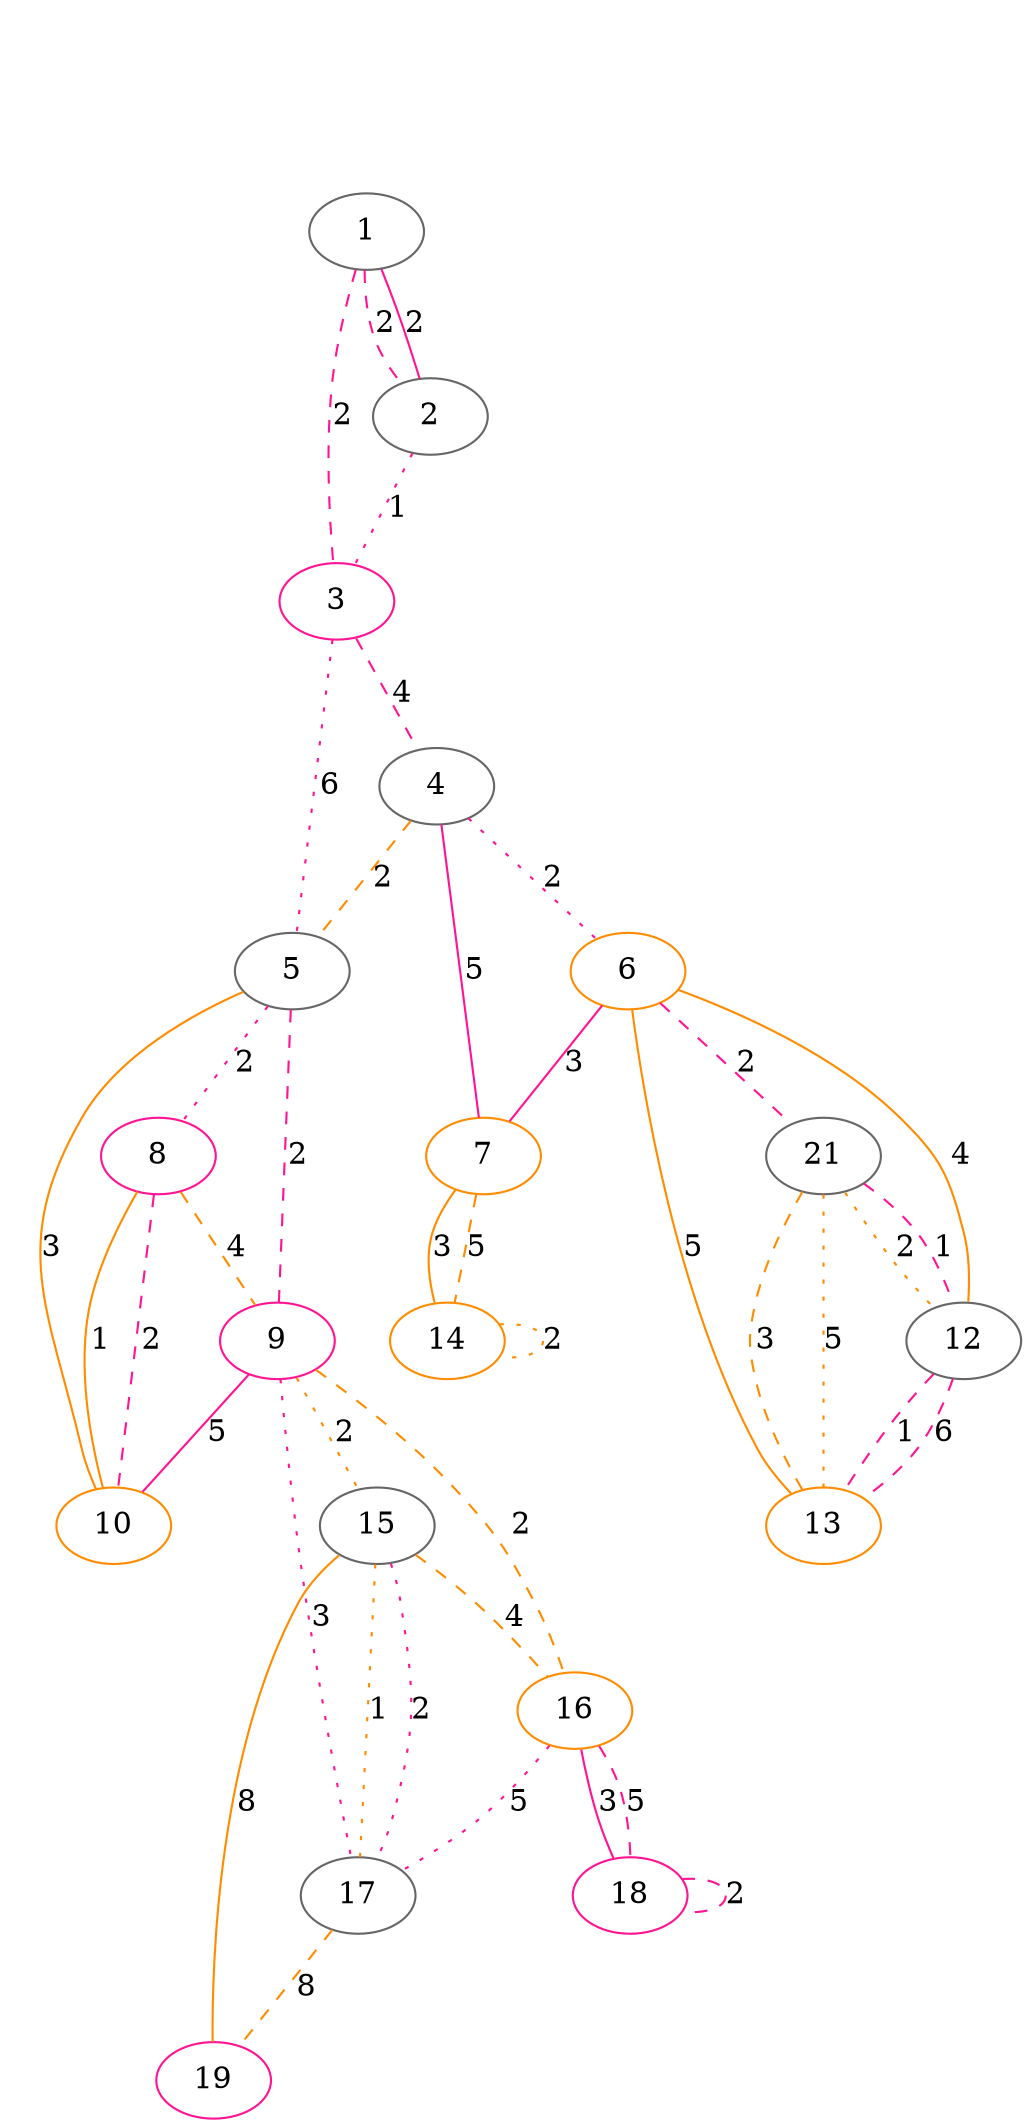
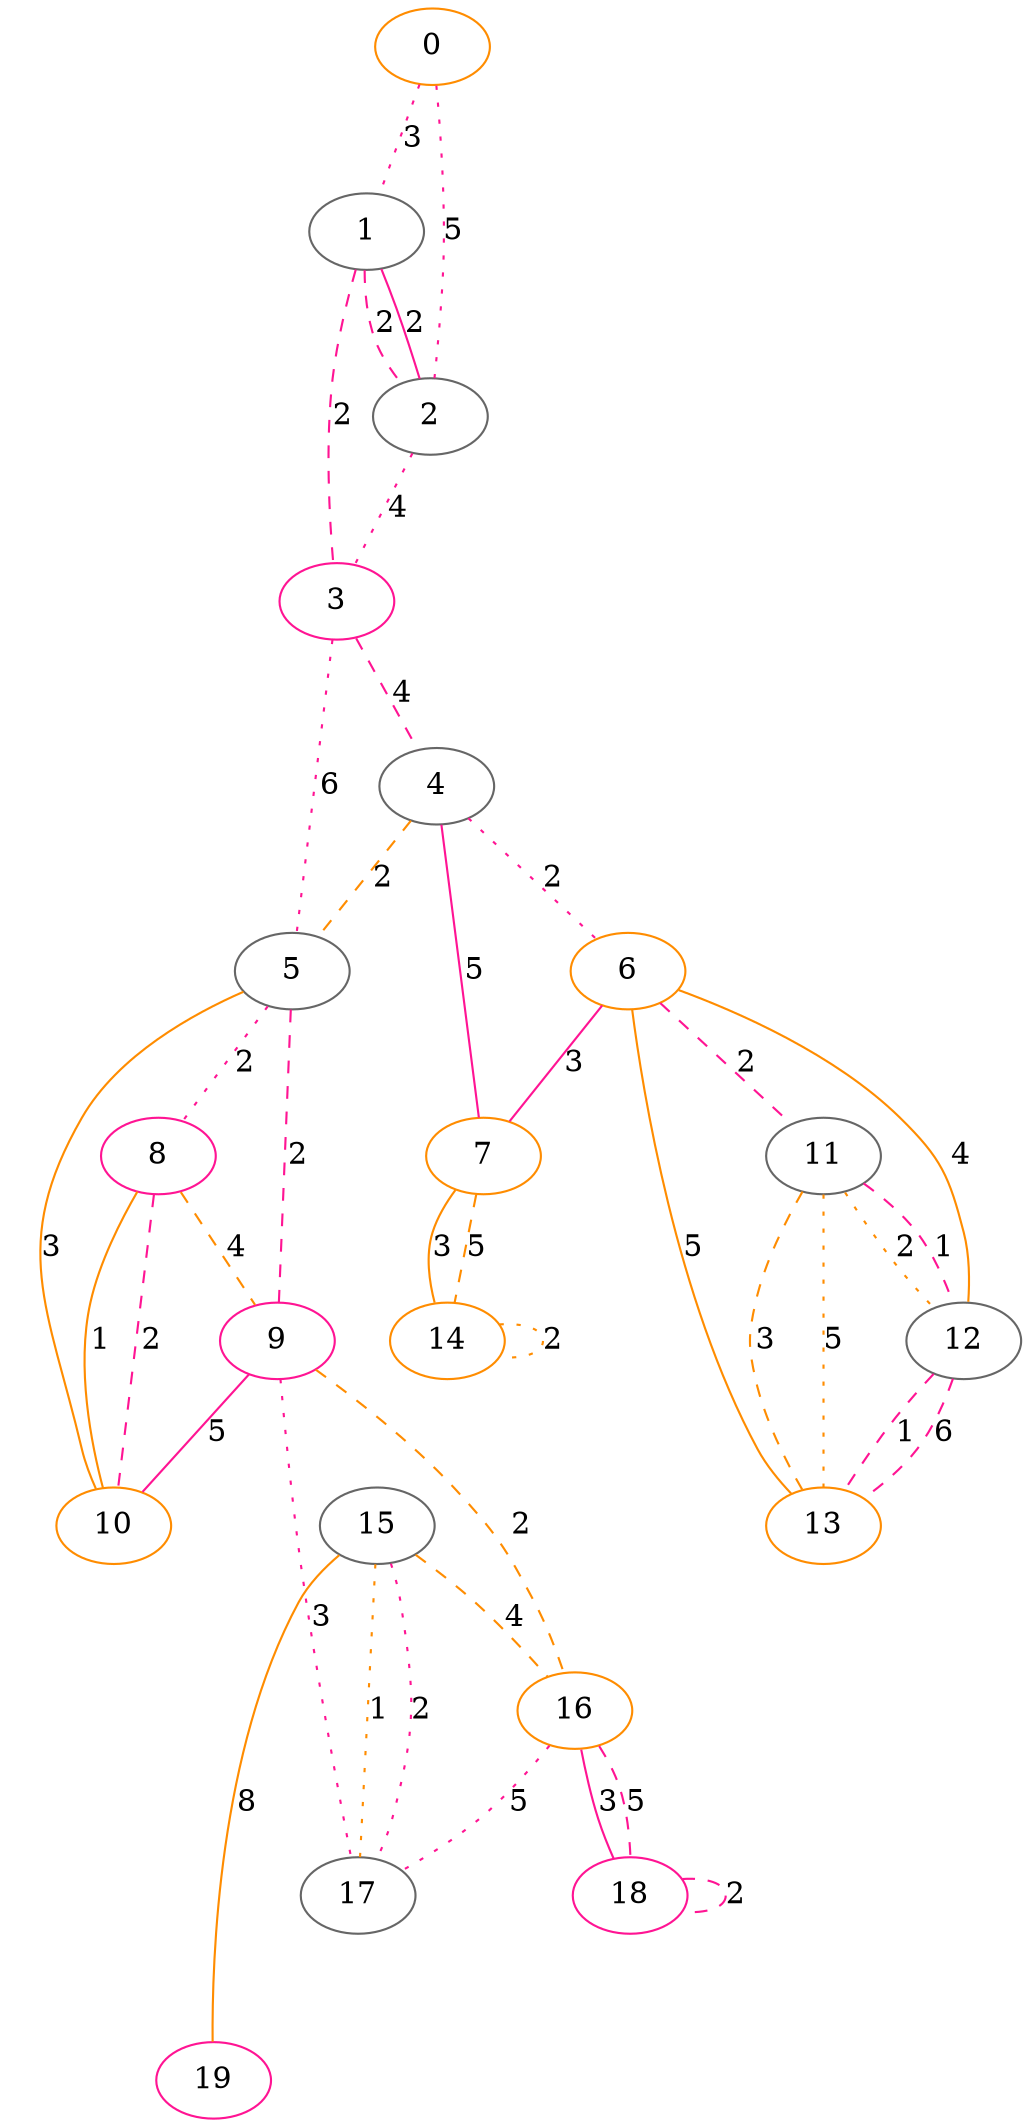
node "0": added
edge "2" -- "3": label "1" -> "4"
node "21": label "21" -> "11"
edge "9" -- "15": removed, label "2"
edge "17" -- "19": removed, label "8"
